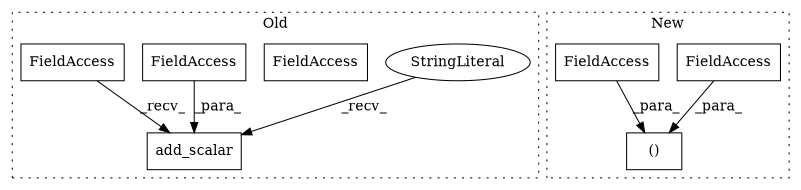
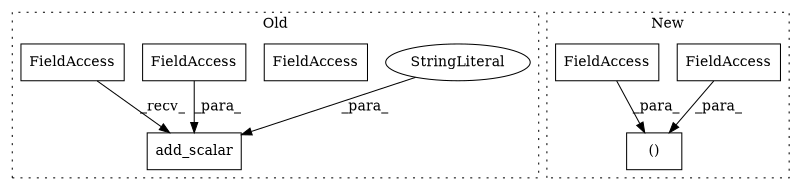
edge "StringLiteral" -> "add_scalar": label "_recv_" -> "_para_"
